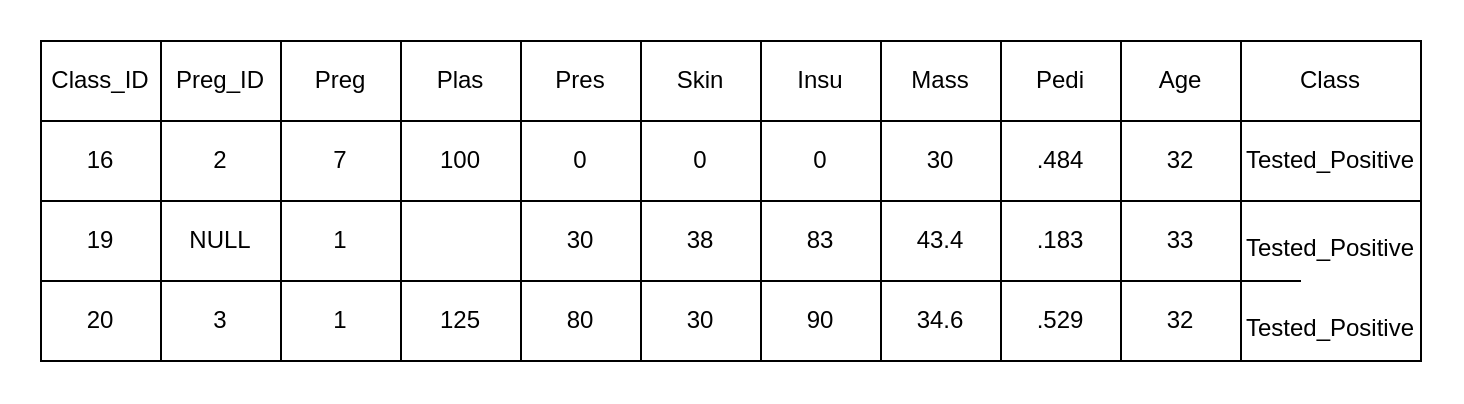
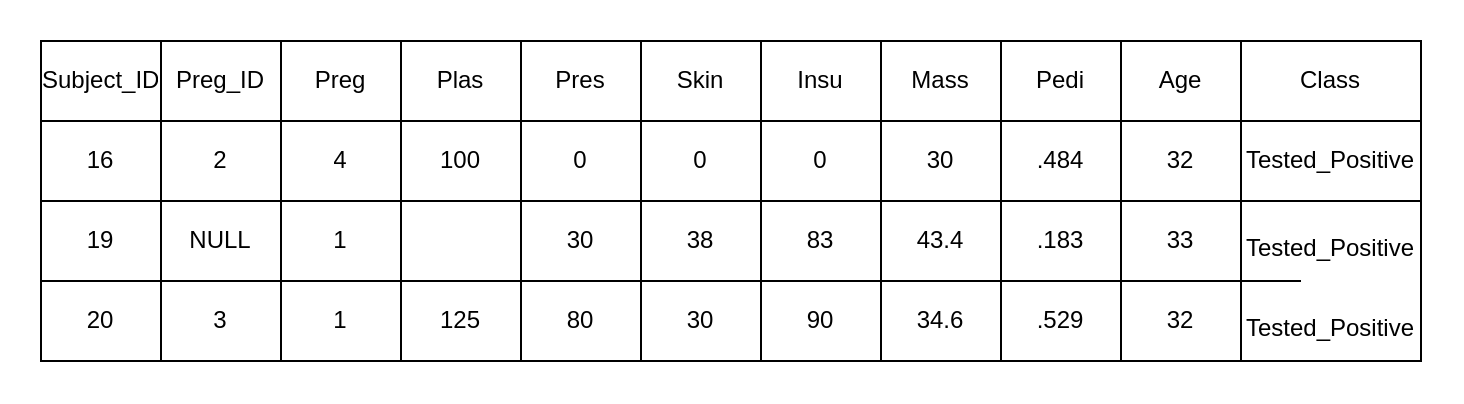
node "Class_ID": label "Class_ID" -> "Subject_ID"
node "7": label "7" -> "4"
